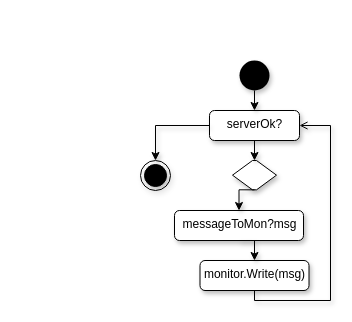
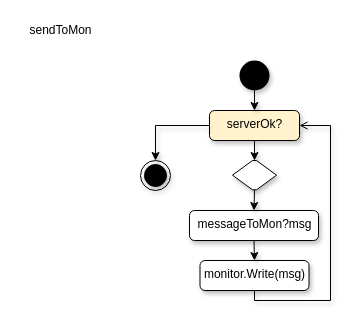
node "sendToMon": added
node "serverOk?": fillcolor #ffffff -> #fff2cc
node "messageToMon?msg": moved (239, 226) -> (254, 226)
